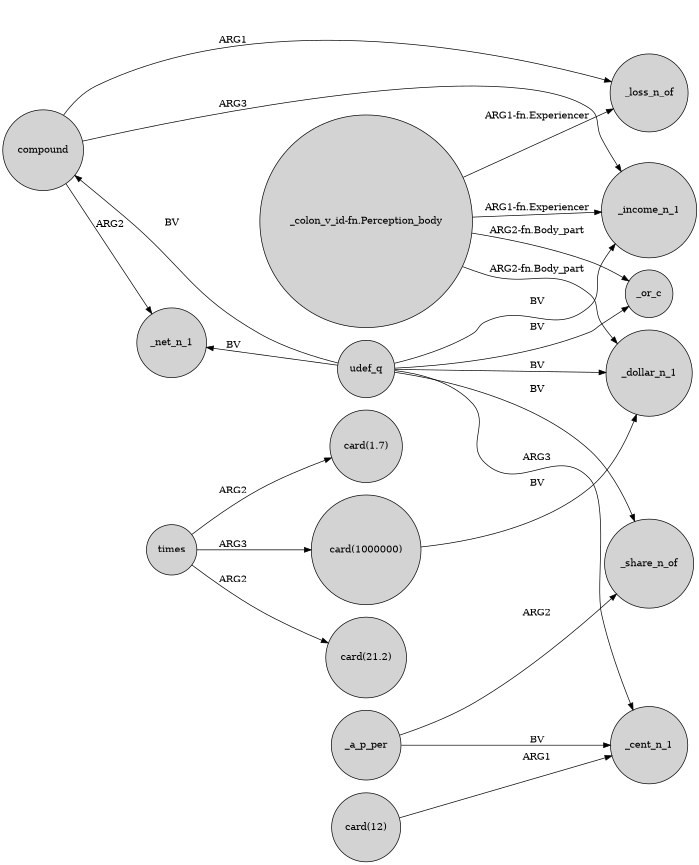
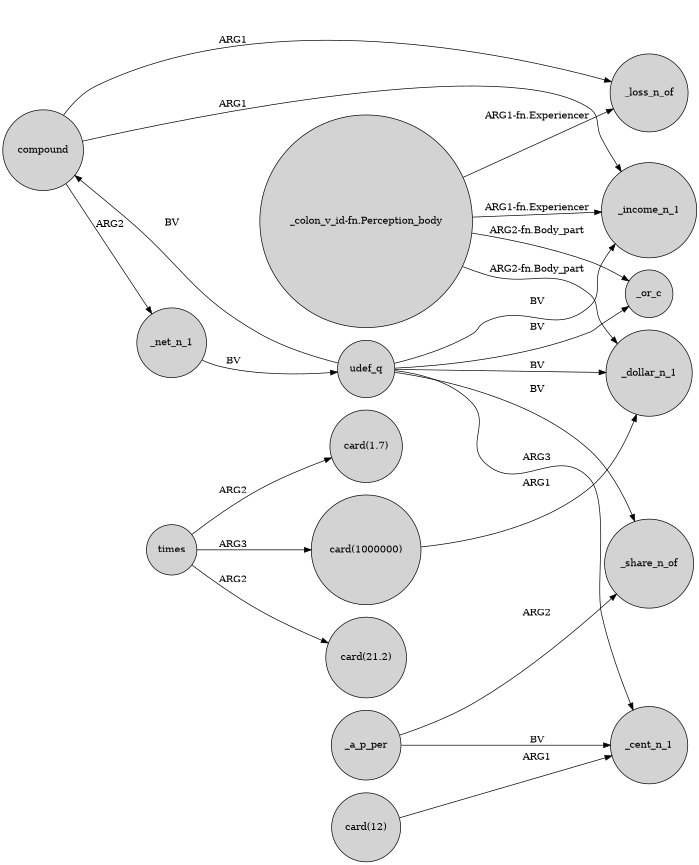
edge "compound" -> "_income_n_1": label "ARG3" -> "ARG1"
edge "udef_q" -> "_net_n_1": reversed
edge "card(1000000)" -> "_dollar_n_1": label "BV" -> "ARG1"
